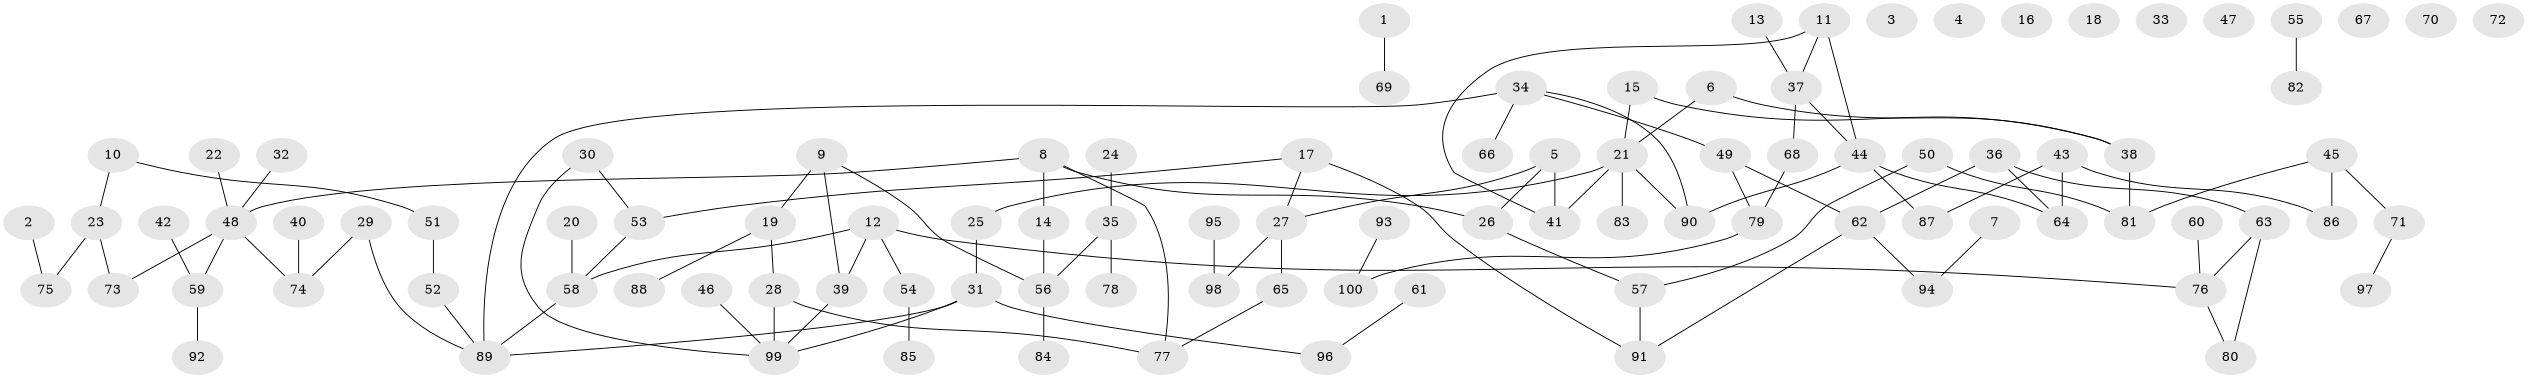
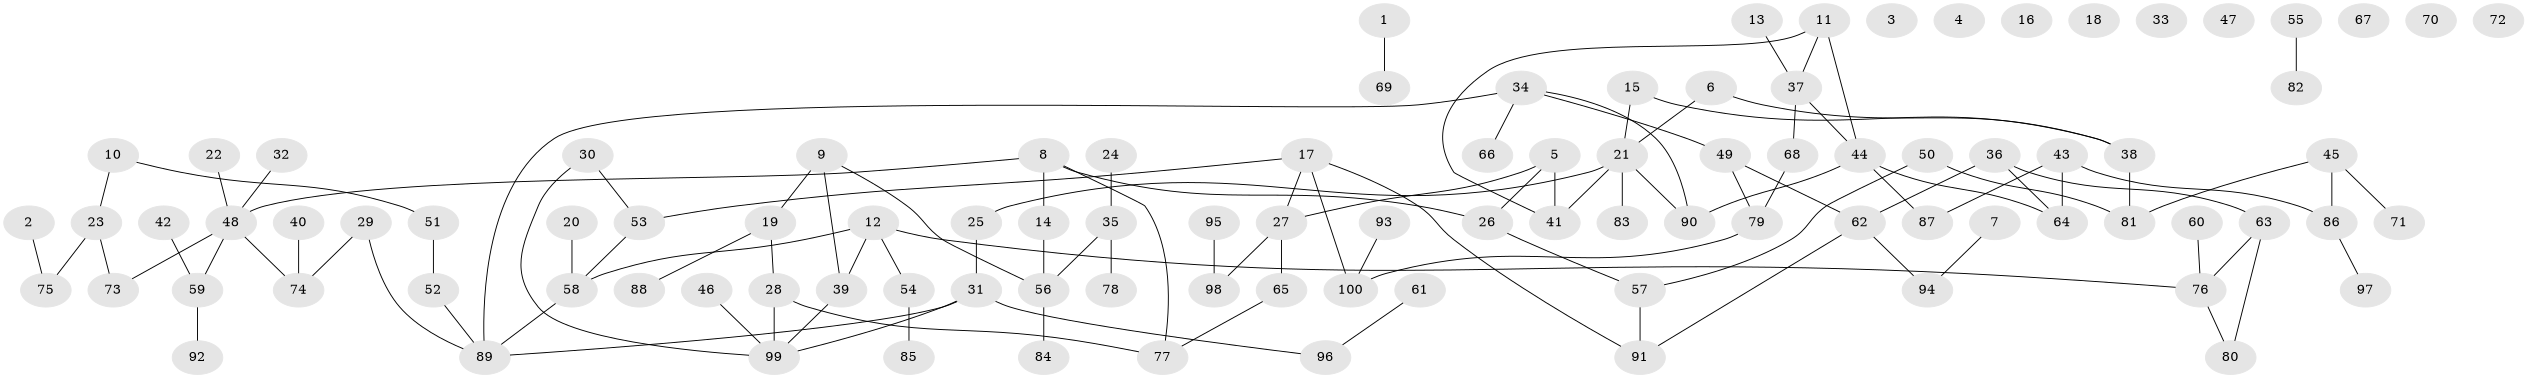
edge "17" -- "100": added
edge "71" -- "97": now "86" -- "97"
